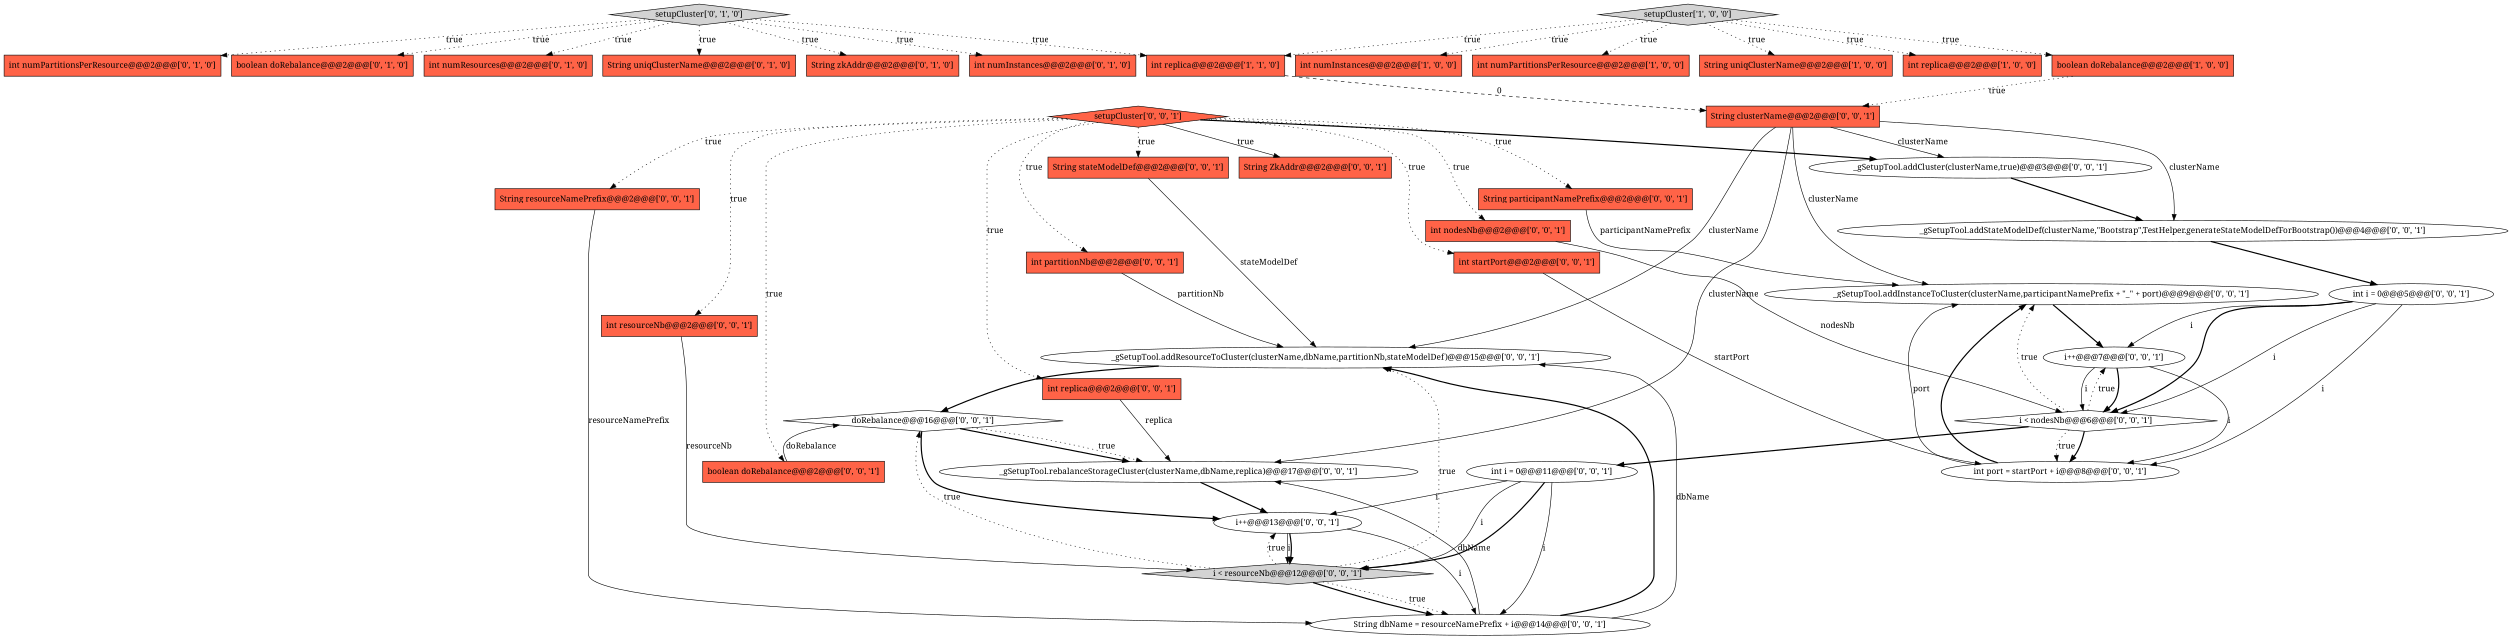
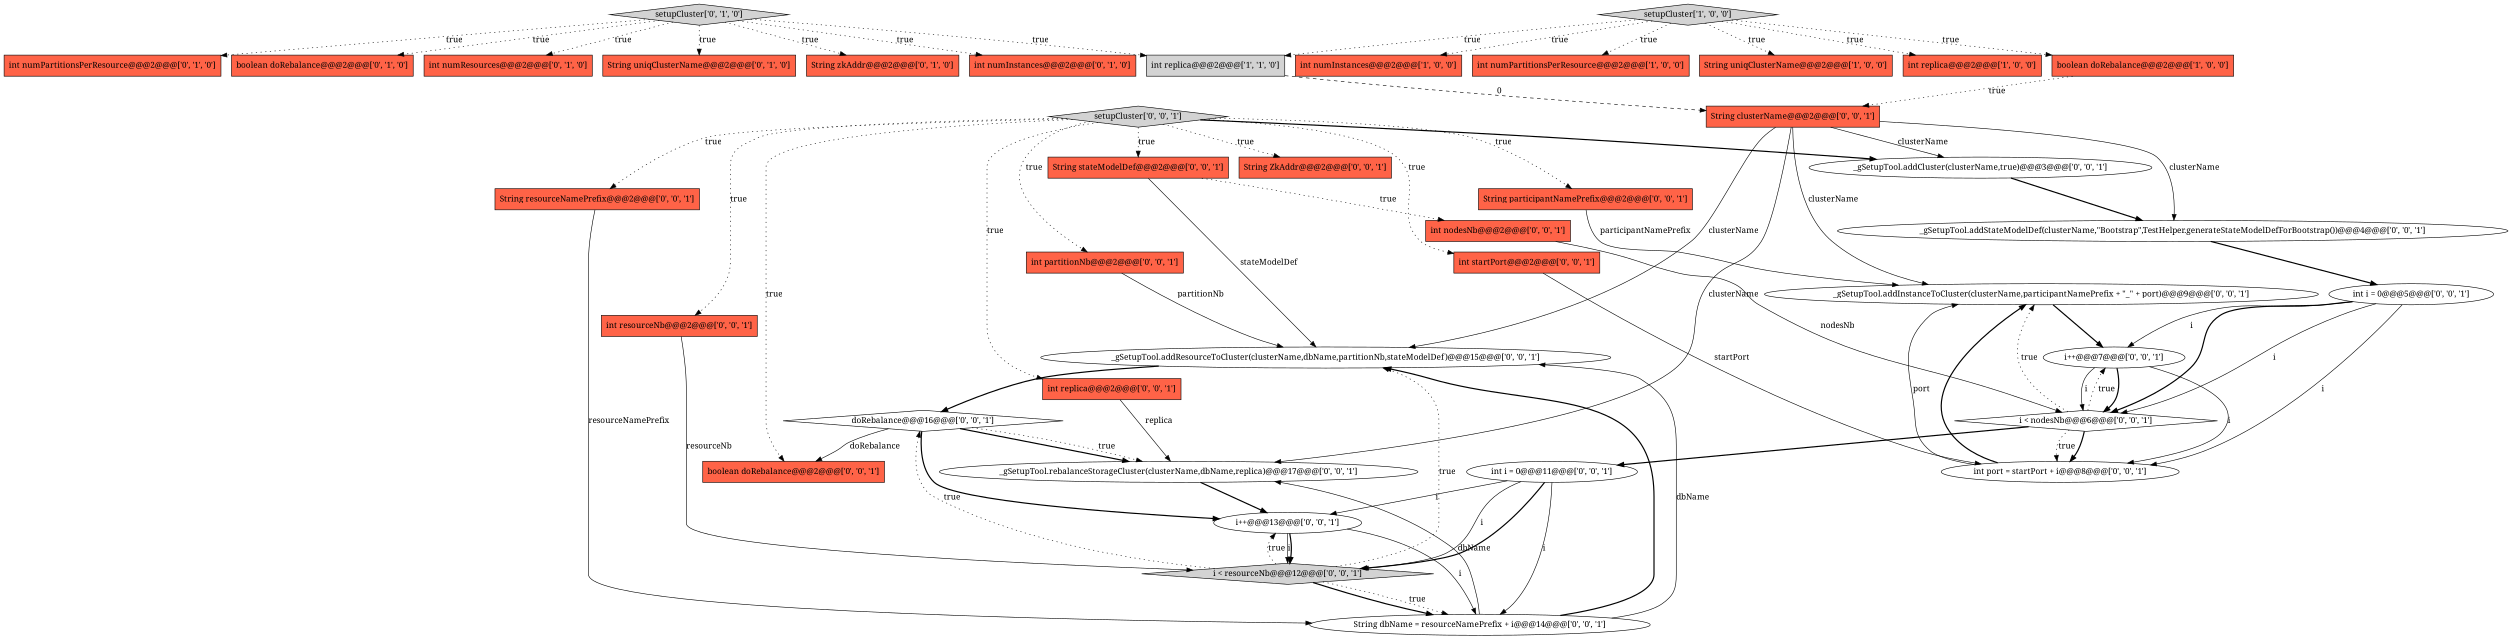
node "int replica@@@2@@@['1', '1', '0']": fillcolor tomato -> lightgray
node "setupCluster['0', '0', '1']": fillcolor tomato -> lightgray
edge "setupCluster['0', '0', '1']" -> "int nodesNb@@@2@@@['0', '0', '1']": now "String stateModelDef@@@2@@@['0', '0', '1']" -> "int nodesNb@@@2@@@['0', '0', '1']"
edge "setupCluster['0', '0', '1']" -> "String ZkAddr@@@2@@@['0', '0', '1']": style solid -> dotted
edge "boolean doRebalance@@@2@@@['0', '0', '1']" -> "doRebalance@@@16@@@['0', '0', '1']": reversed
